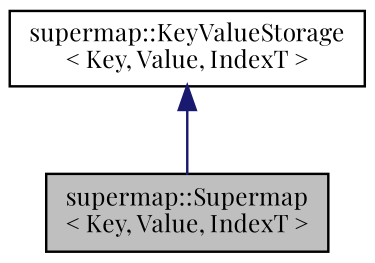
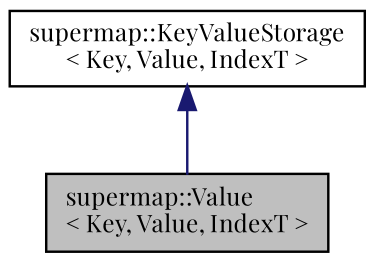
node "supermap::Supermap < Key, Value, IndexT >": label "supermap::Supermap < Key, Value, IndexT >" -> "supermap::Value < Key, Value, IndexT >"
